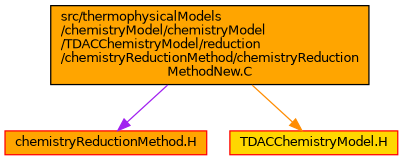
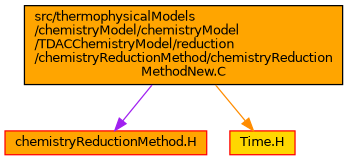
node "TDACChemistryModel.H": label "TDACChemistryModel.H" -> "Time.H"
